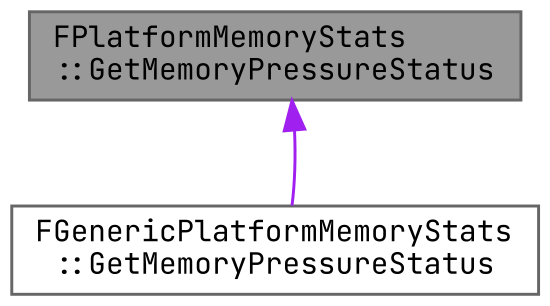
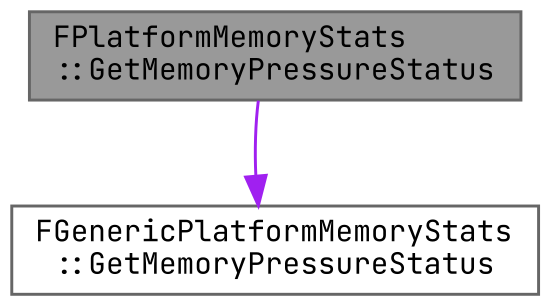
edge "FGenericPlatformMemoryStats ::GetMemoryPressureStatus" -> "FPlatformMemoryStats ::GetMemoryPressureStatus": reversed
